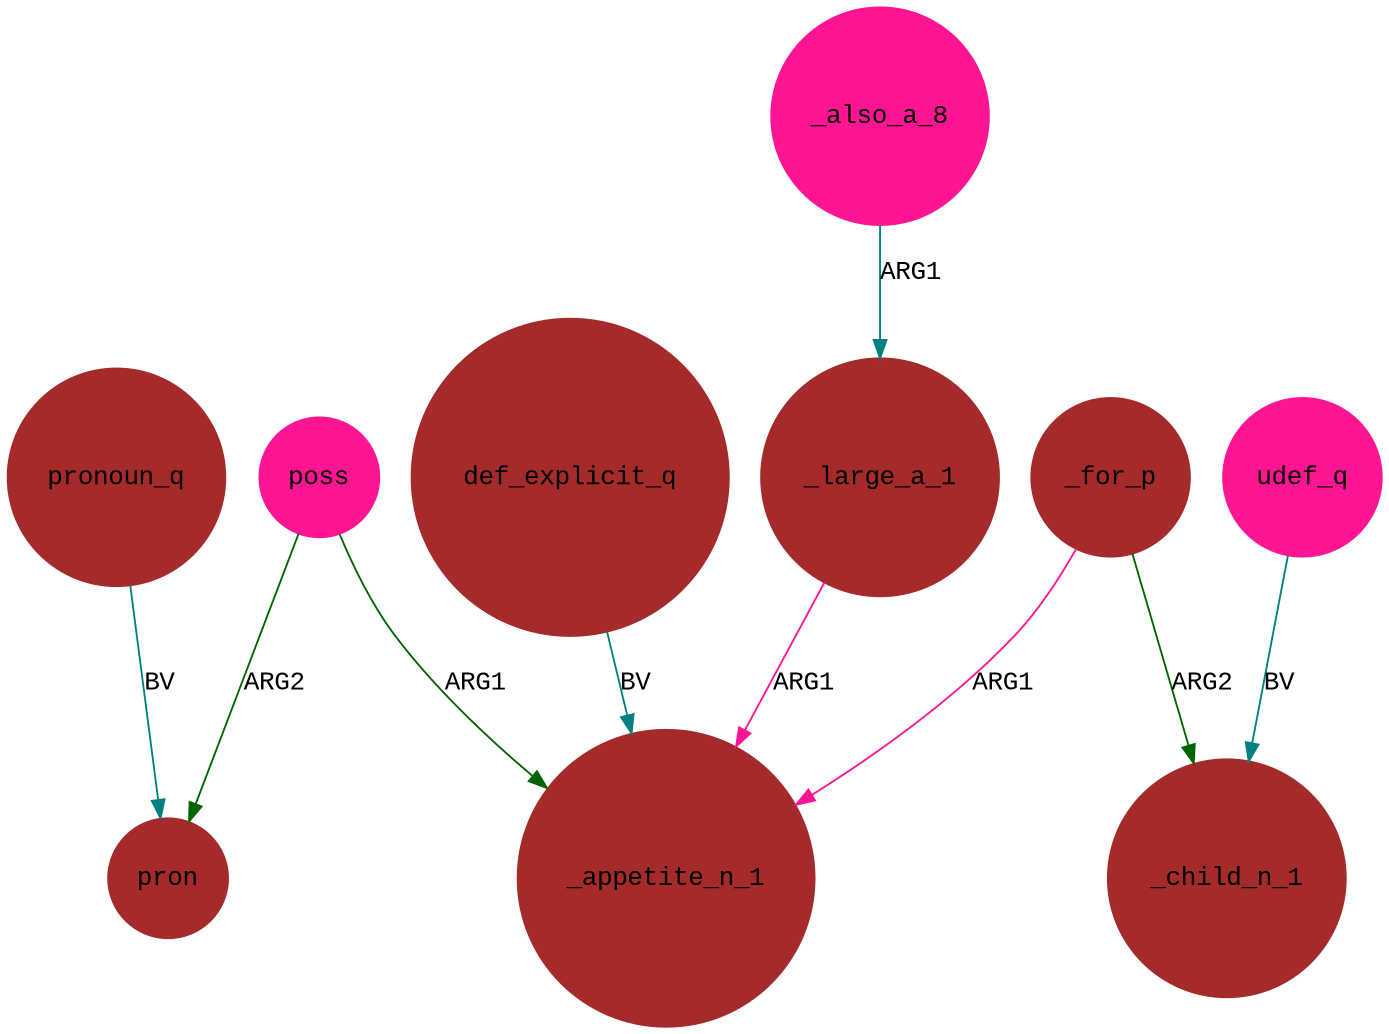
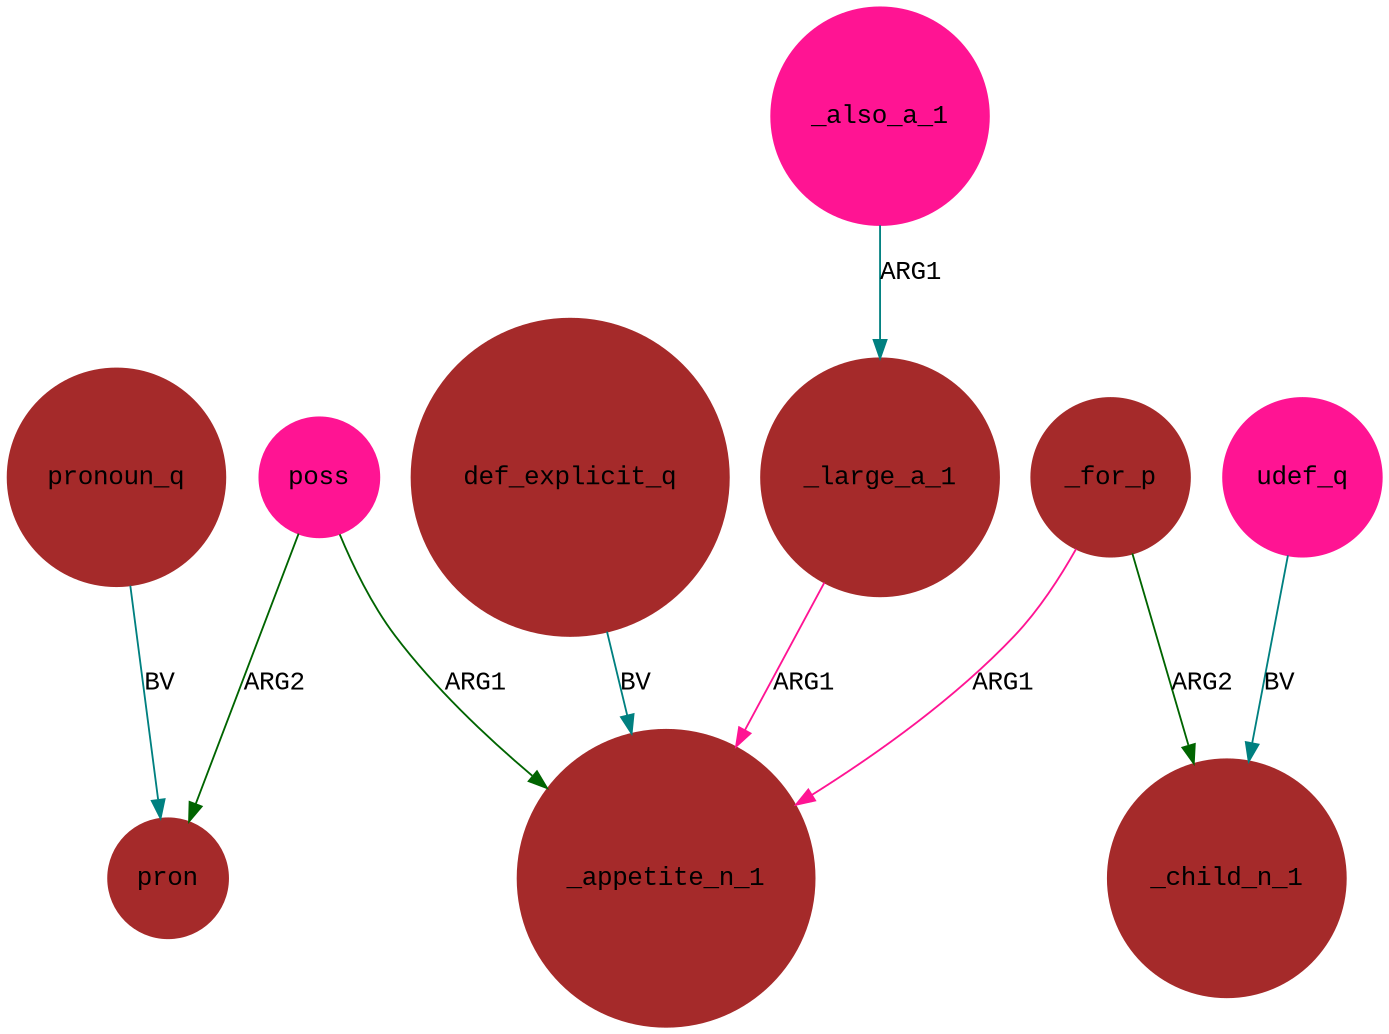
node "_also_a_8": label "_also_a_8" -> "_also_a_1"
